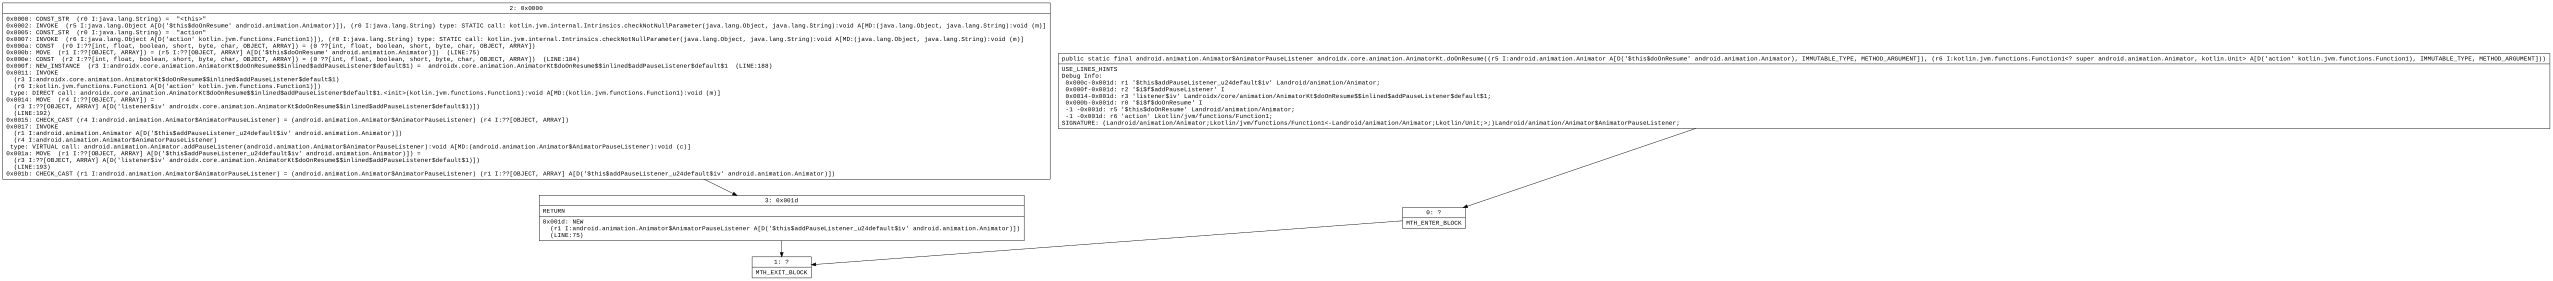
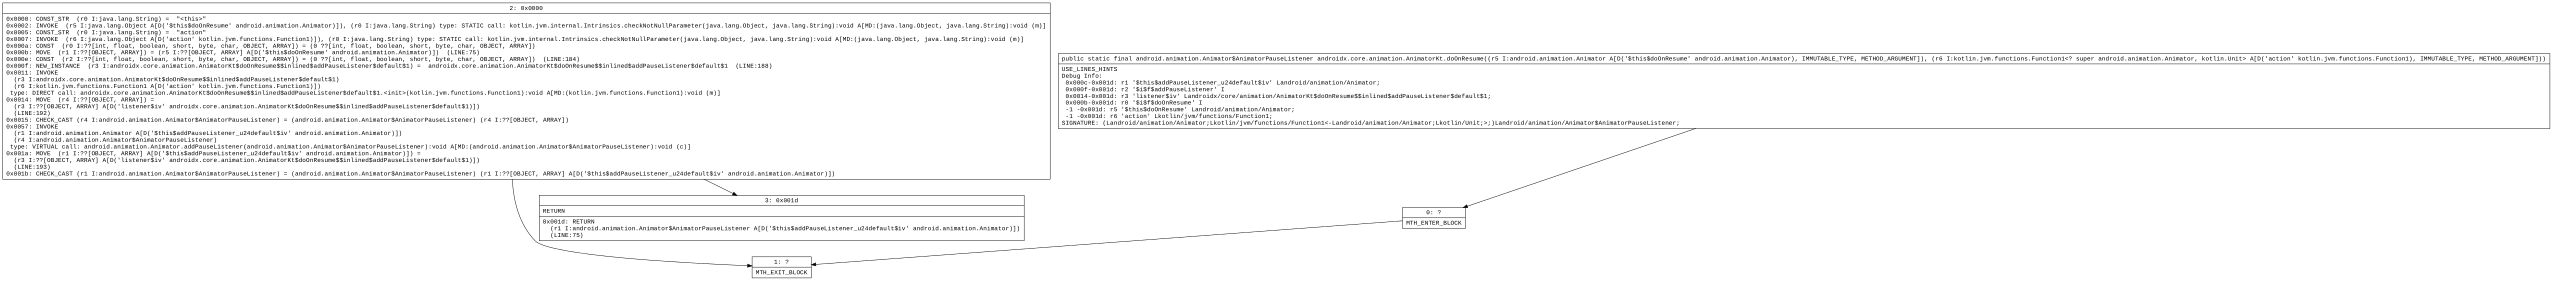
node "2: 0x0000": text "0x0017: INVOKE" -> "0x0057: INVOKE"
node "3: 0x001d": text "0x001d: NEW" -> "0x001d: RETURN"
edge "3: 0x001d" -> "1: ?": now "2: 0x0000" -> "1: ?"
